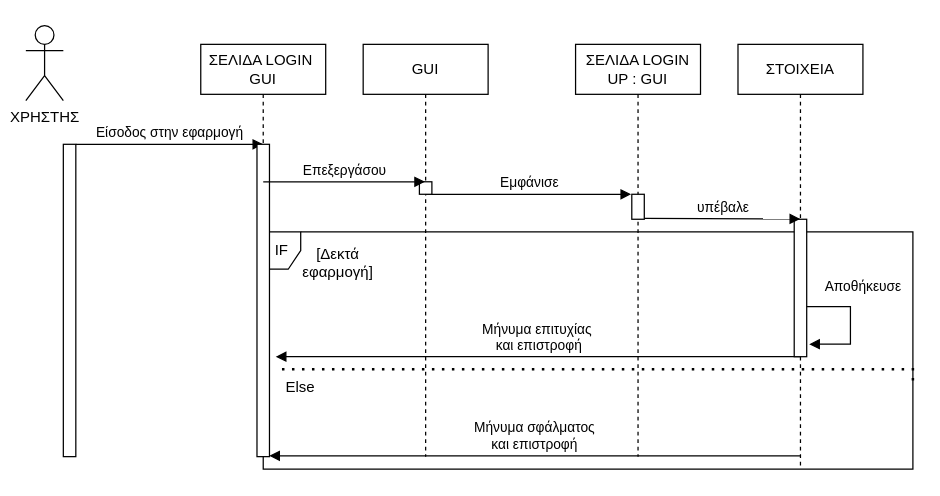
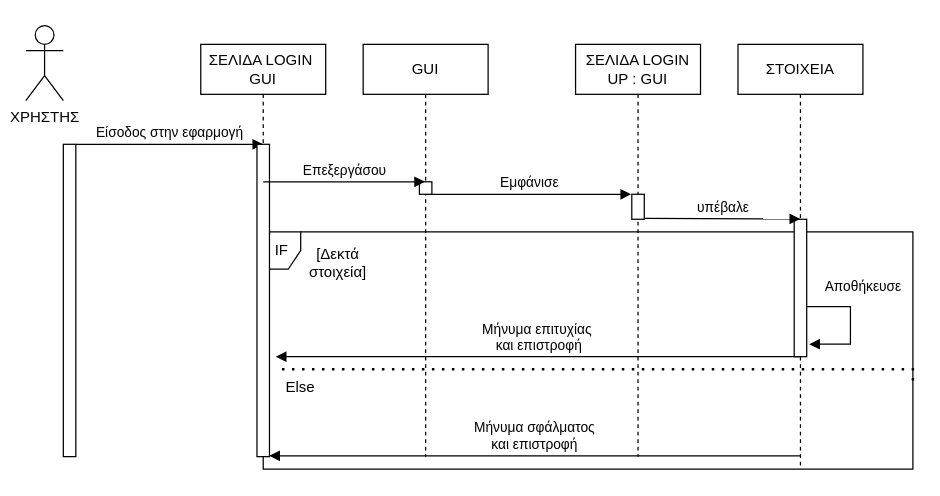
node "[Δεκτά εφαρμογή]": label "[Δεκτά εφαρμογή]" -> "[Δεκτά στοιχεία]"
